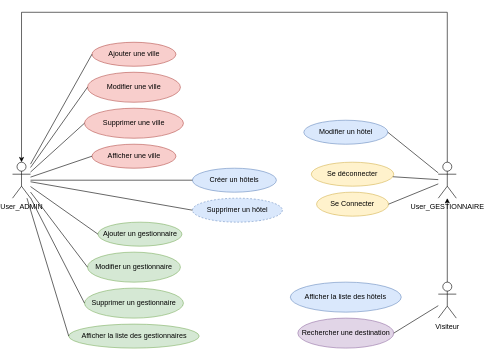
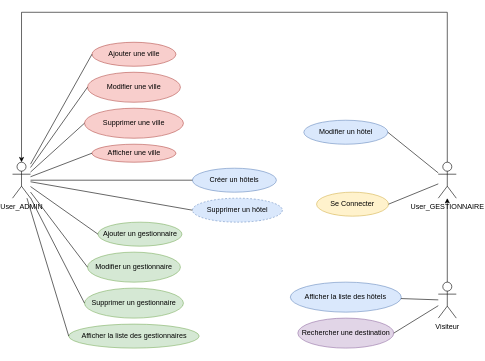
node "Afficher une ville": size 84x24 -> 84x18
node "Se déconnecter": removed
edge "Se déconnecter" -- "User_GESTIONNAIRE": removed
edge "Afficher la liste des hôtels" -- "Visiteur": added
